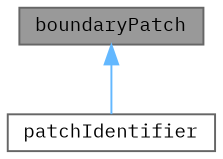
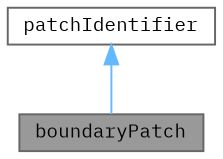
edge "patchIdentifier" -> "boundaryPatch": reversed
